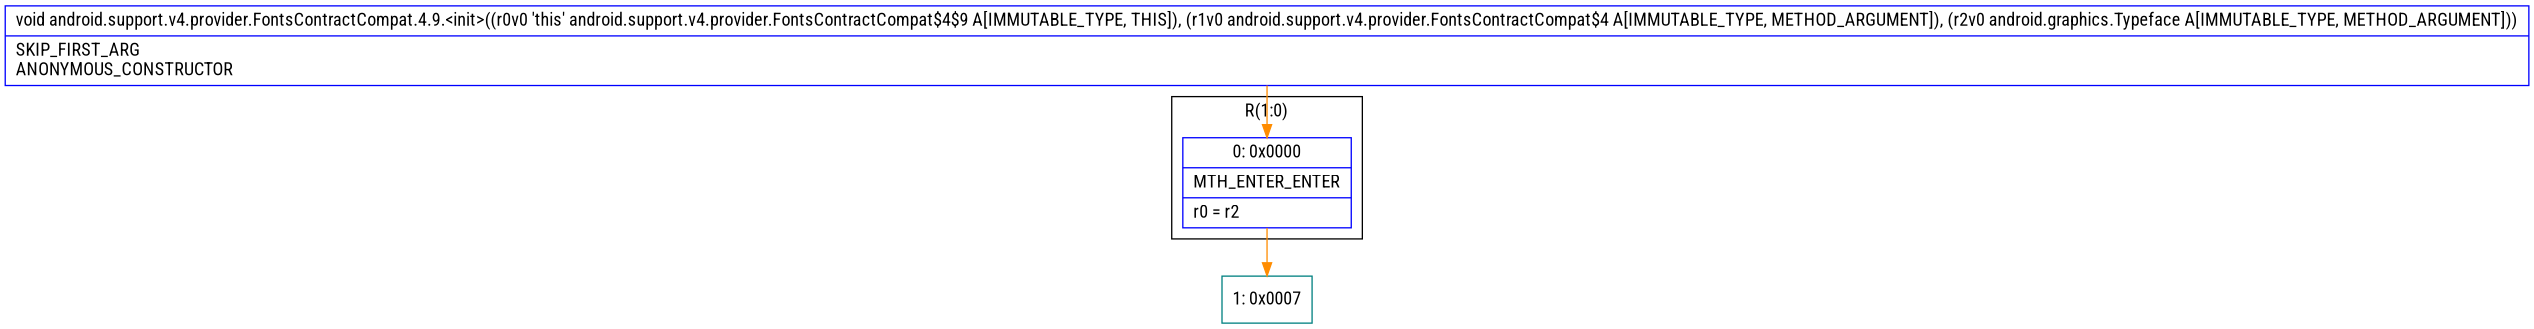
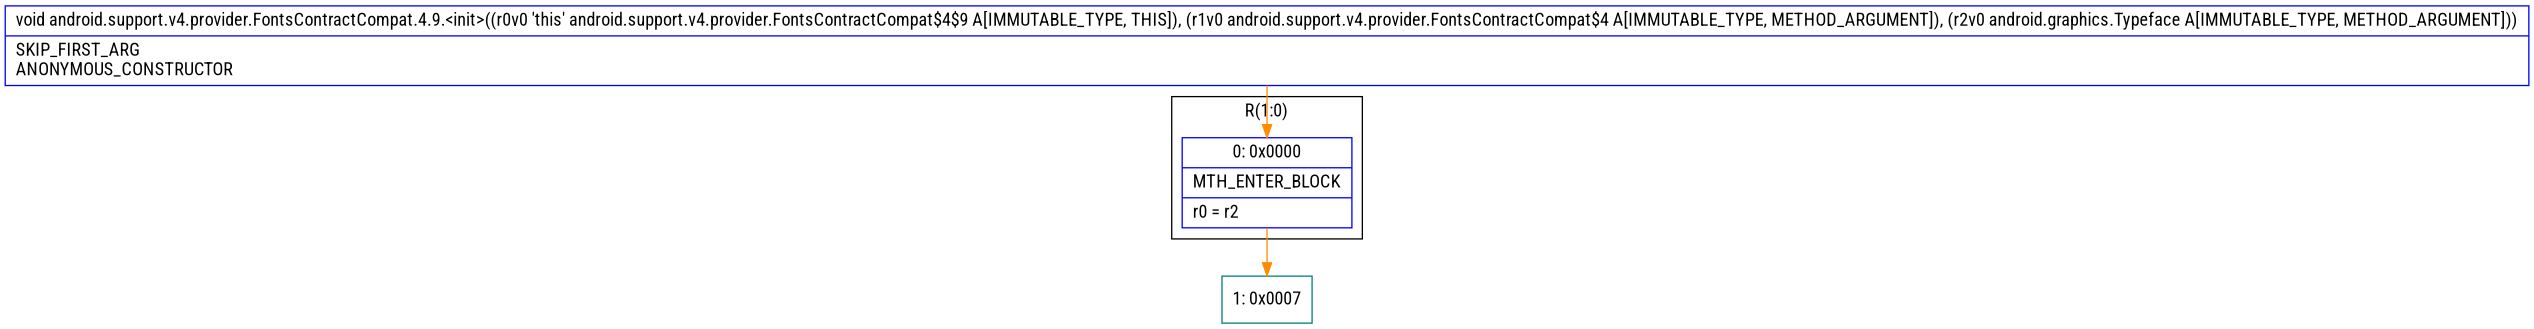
node "0: 0x0000": text "MTH_ENTER_ENTER" -> "MTH_ENTER_BLOCK"
